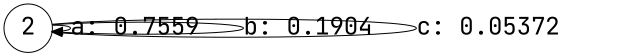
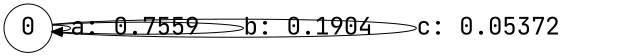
node "2": label "2" -> "0"
